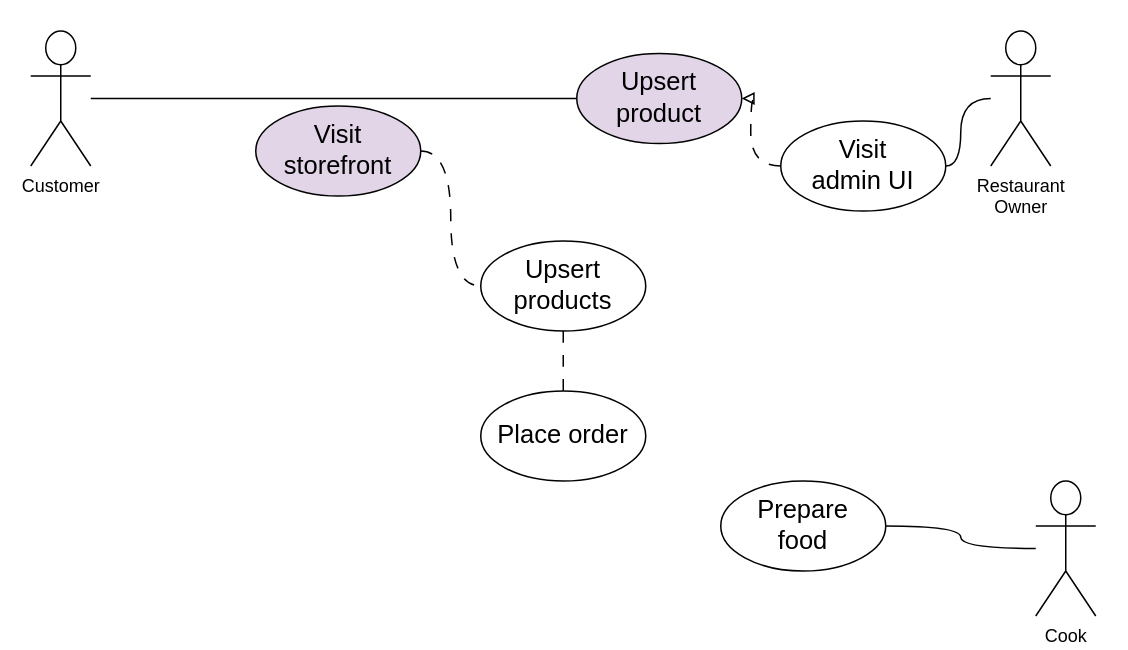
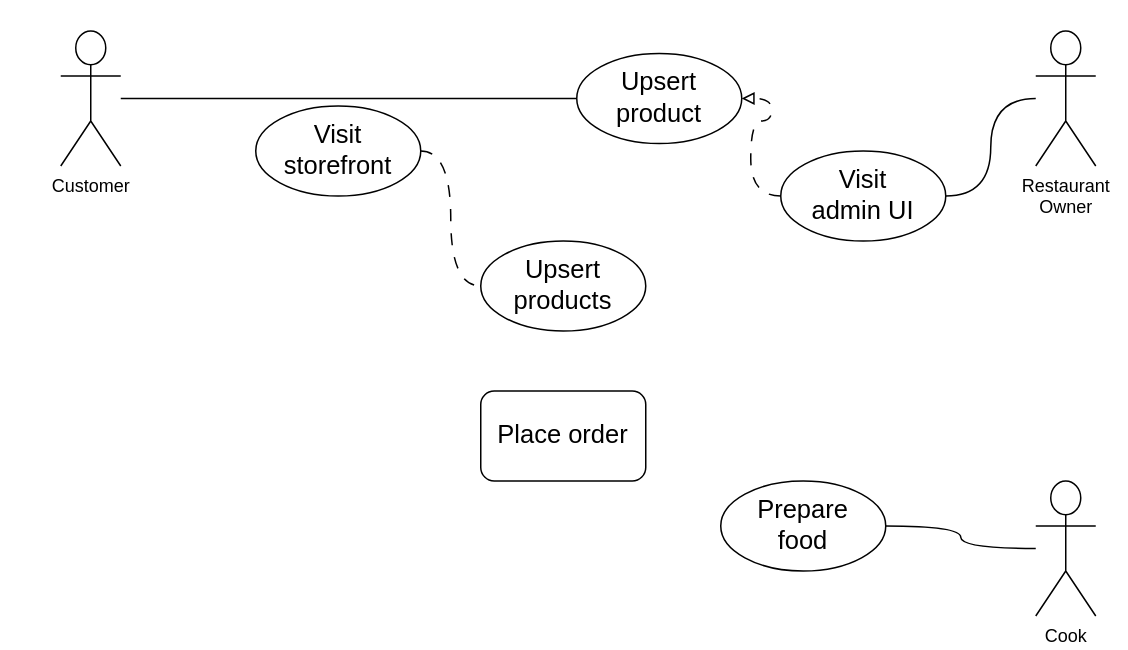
node "Customer": moved (61, 98) -> (91, 98)
node "Upsert product": fillcolor #e1d5e7 -> #ffffff
node "Restaurant Owner": moved (1021, 98) -> (1066, 98)
node "Visit storefront": fillcolor #e1d5e7 -> #ffffff
node "Visit admin UI": moved (863, 166) -> (863, 196)
edge "Upsert products" -- "Place order": removed
node "Place order": shape ellipse -> rounded rectangle
